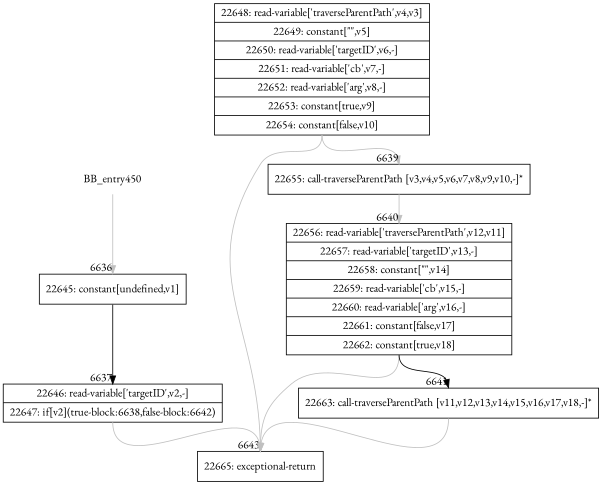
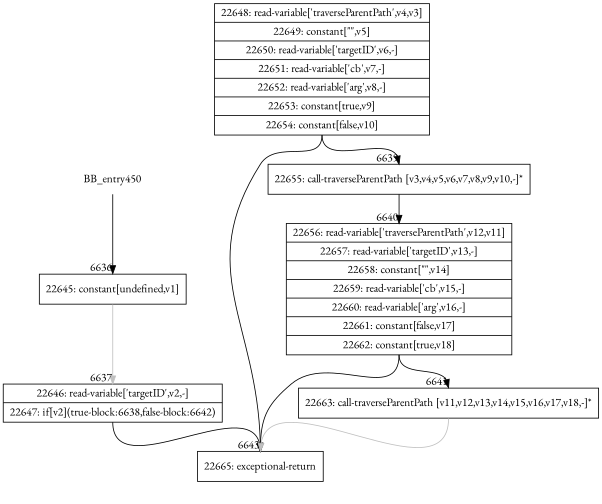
edge "22648: read-variable['traverseParentPath',v4,v3]" -> "22655: call-traverseParentPath [v3,v4,v5,v6,v7,v8,v9,v10,-]*": color gray -> black
edge "22655: call-traverseParentPath [v3,v4,v5,v6,v7,v8,v9,v10,-]*" -> "22656: read-variable['traverseParentPath',v12,v11]": color gray -> black
edge "BB_entry450" -> "22645: constant[undefined,v1]": color gray -> black
edge "22648: read-variable['traverseParentPath',v4,v3]" -> "22665: exceptional-return": color gray -> black
edge "22645: constant[undefined,v1]" -> "22646: read-variable['targetID',v2,-]": color black -> gray
edge "22656: read-variable['traverseParentPath',v12,v11]" -> "22665: exceptional-return": color gray -> black
edge "22646: read-variable['targetID',v2,-]" -> "22665: exceptional-return": color gray -> black
